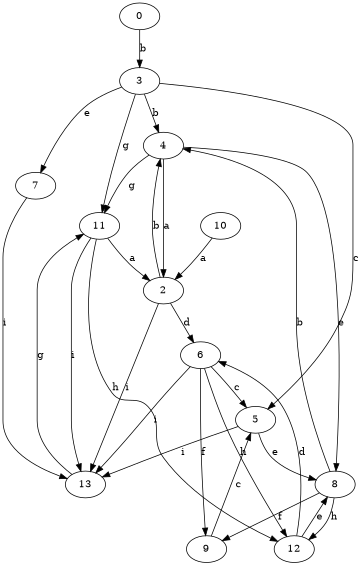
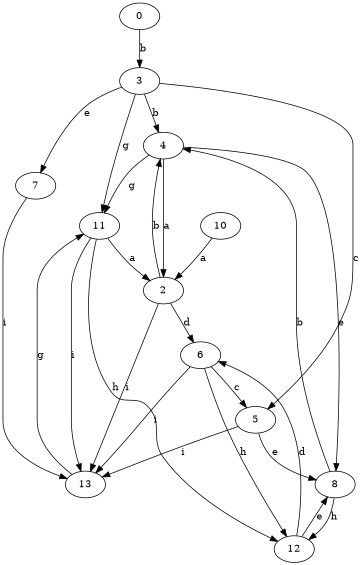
node "9": removed
